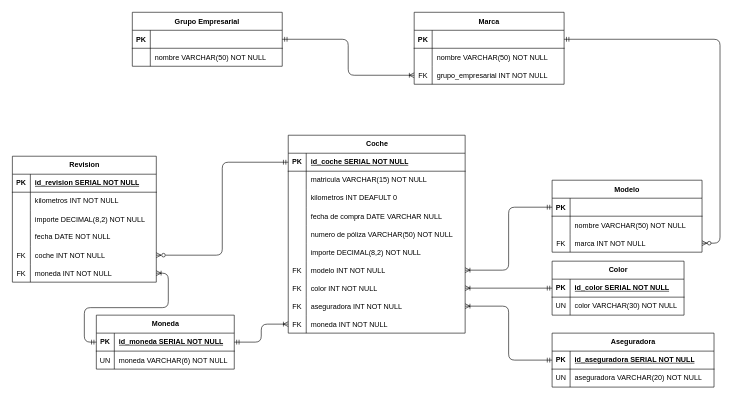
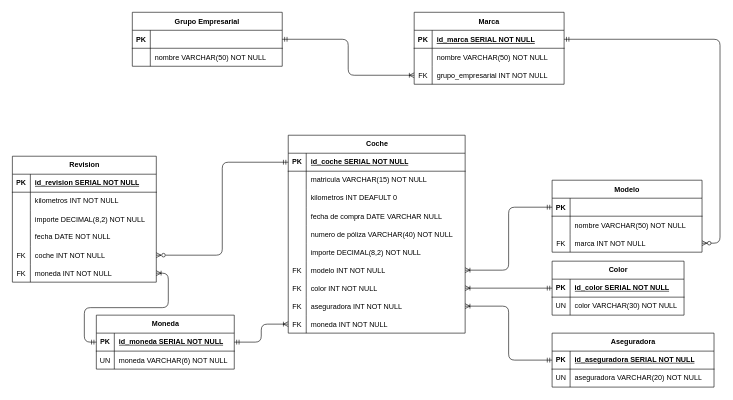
node "id_marca SERIAL NOT NULL": added
node "numero de póliza VARCHAR(50) NOT NULL": label "numero de póliza VARCHAR(50) NOT NULL" -> "numero de póliza VARCHAR(40) NOT NULL"
